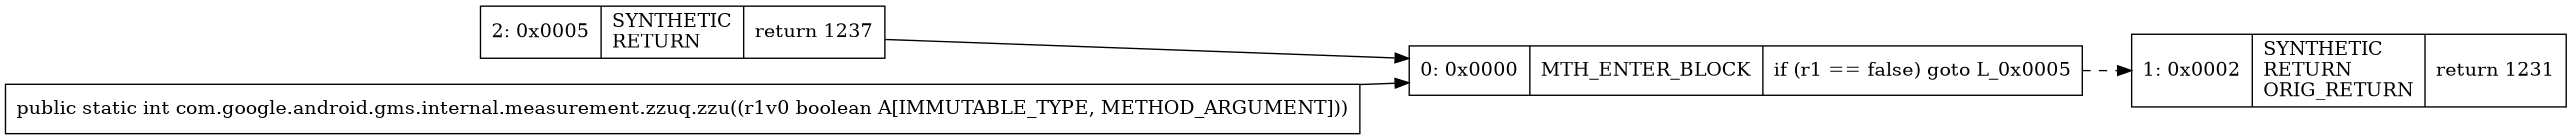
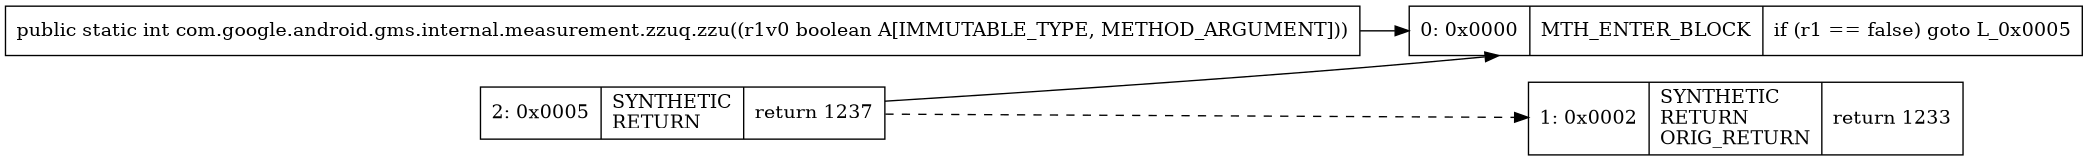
node "1: 0x0002": text "return 1231" -> "return 1233"
edge "0: 0x0000" -> "1: 0x0002": now "2: 0x0005" -> "1: 0x0002"
